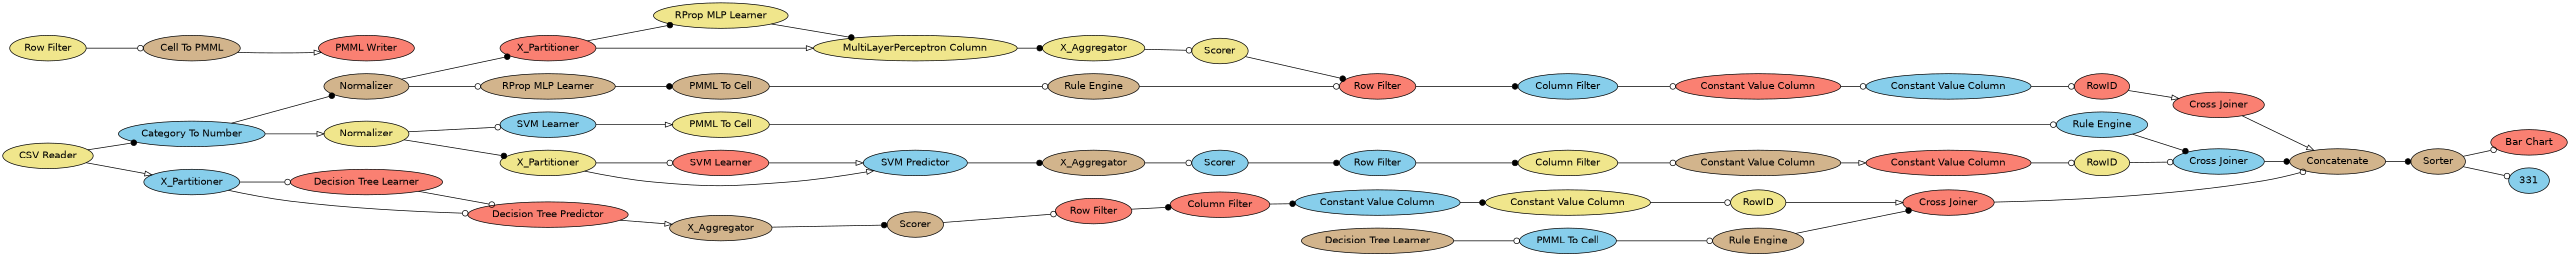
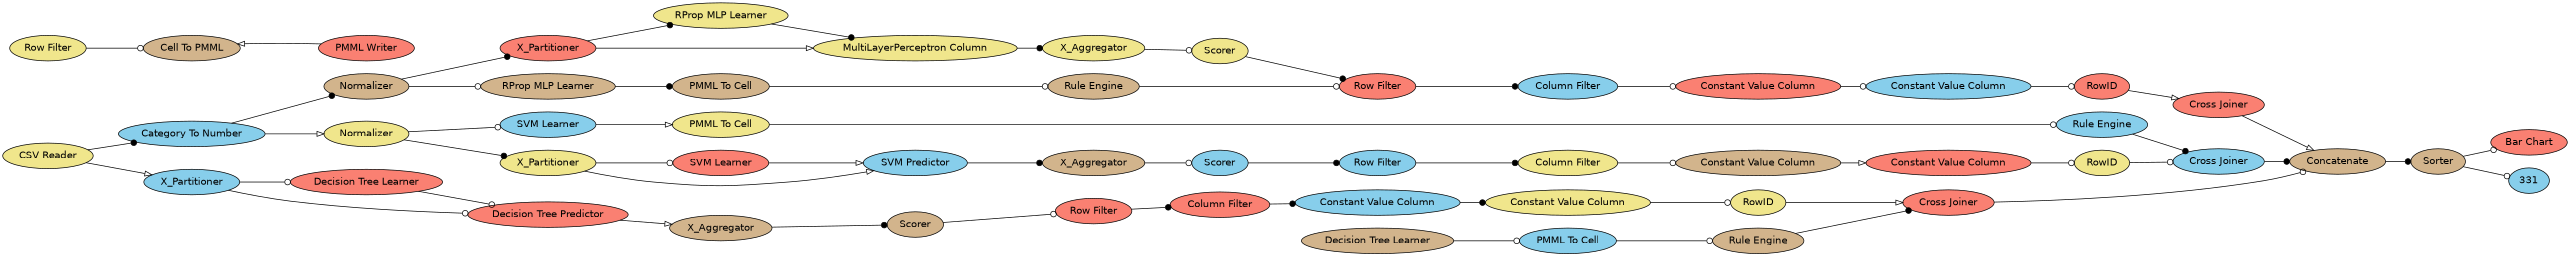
edge "Cell To PMML" -> "PMML Writer": reversed
